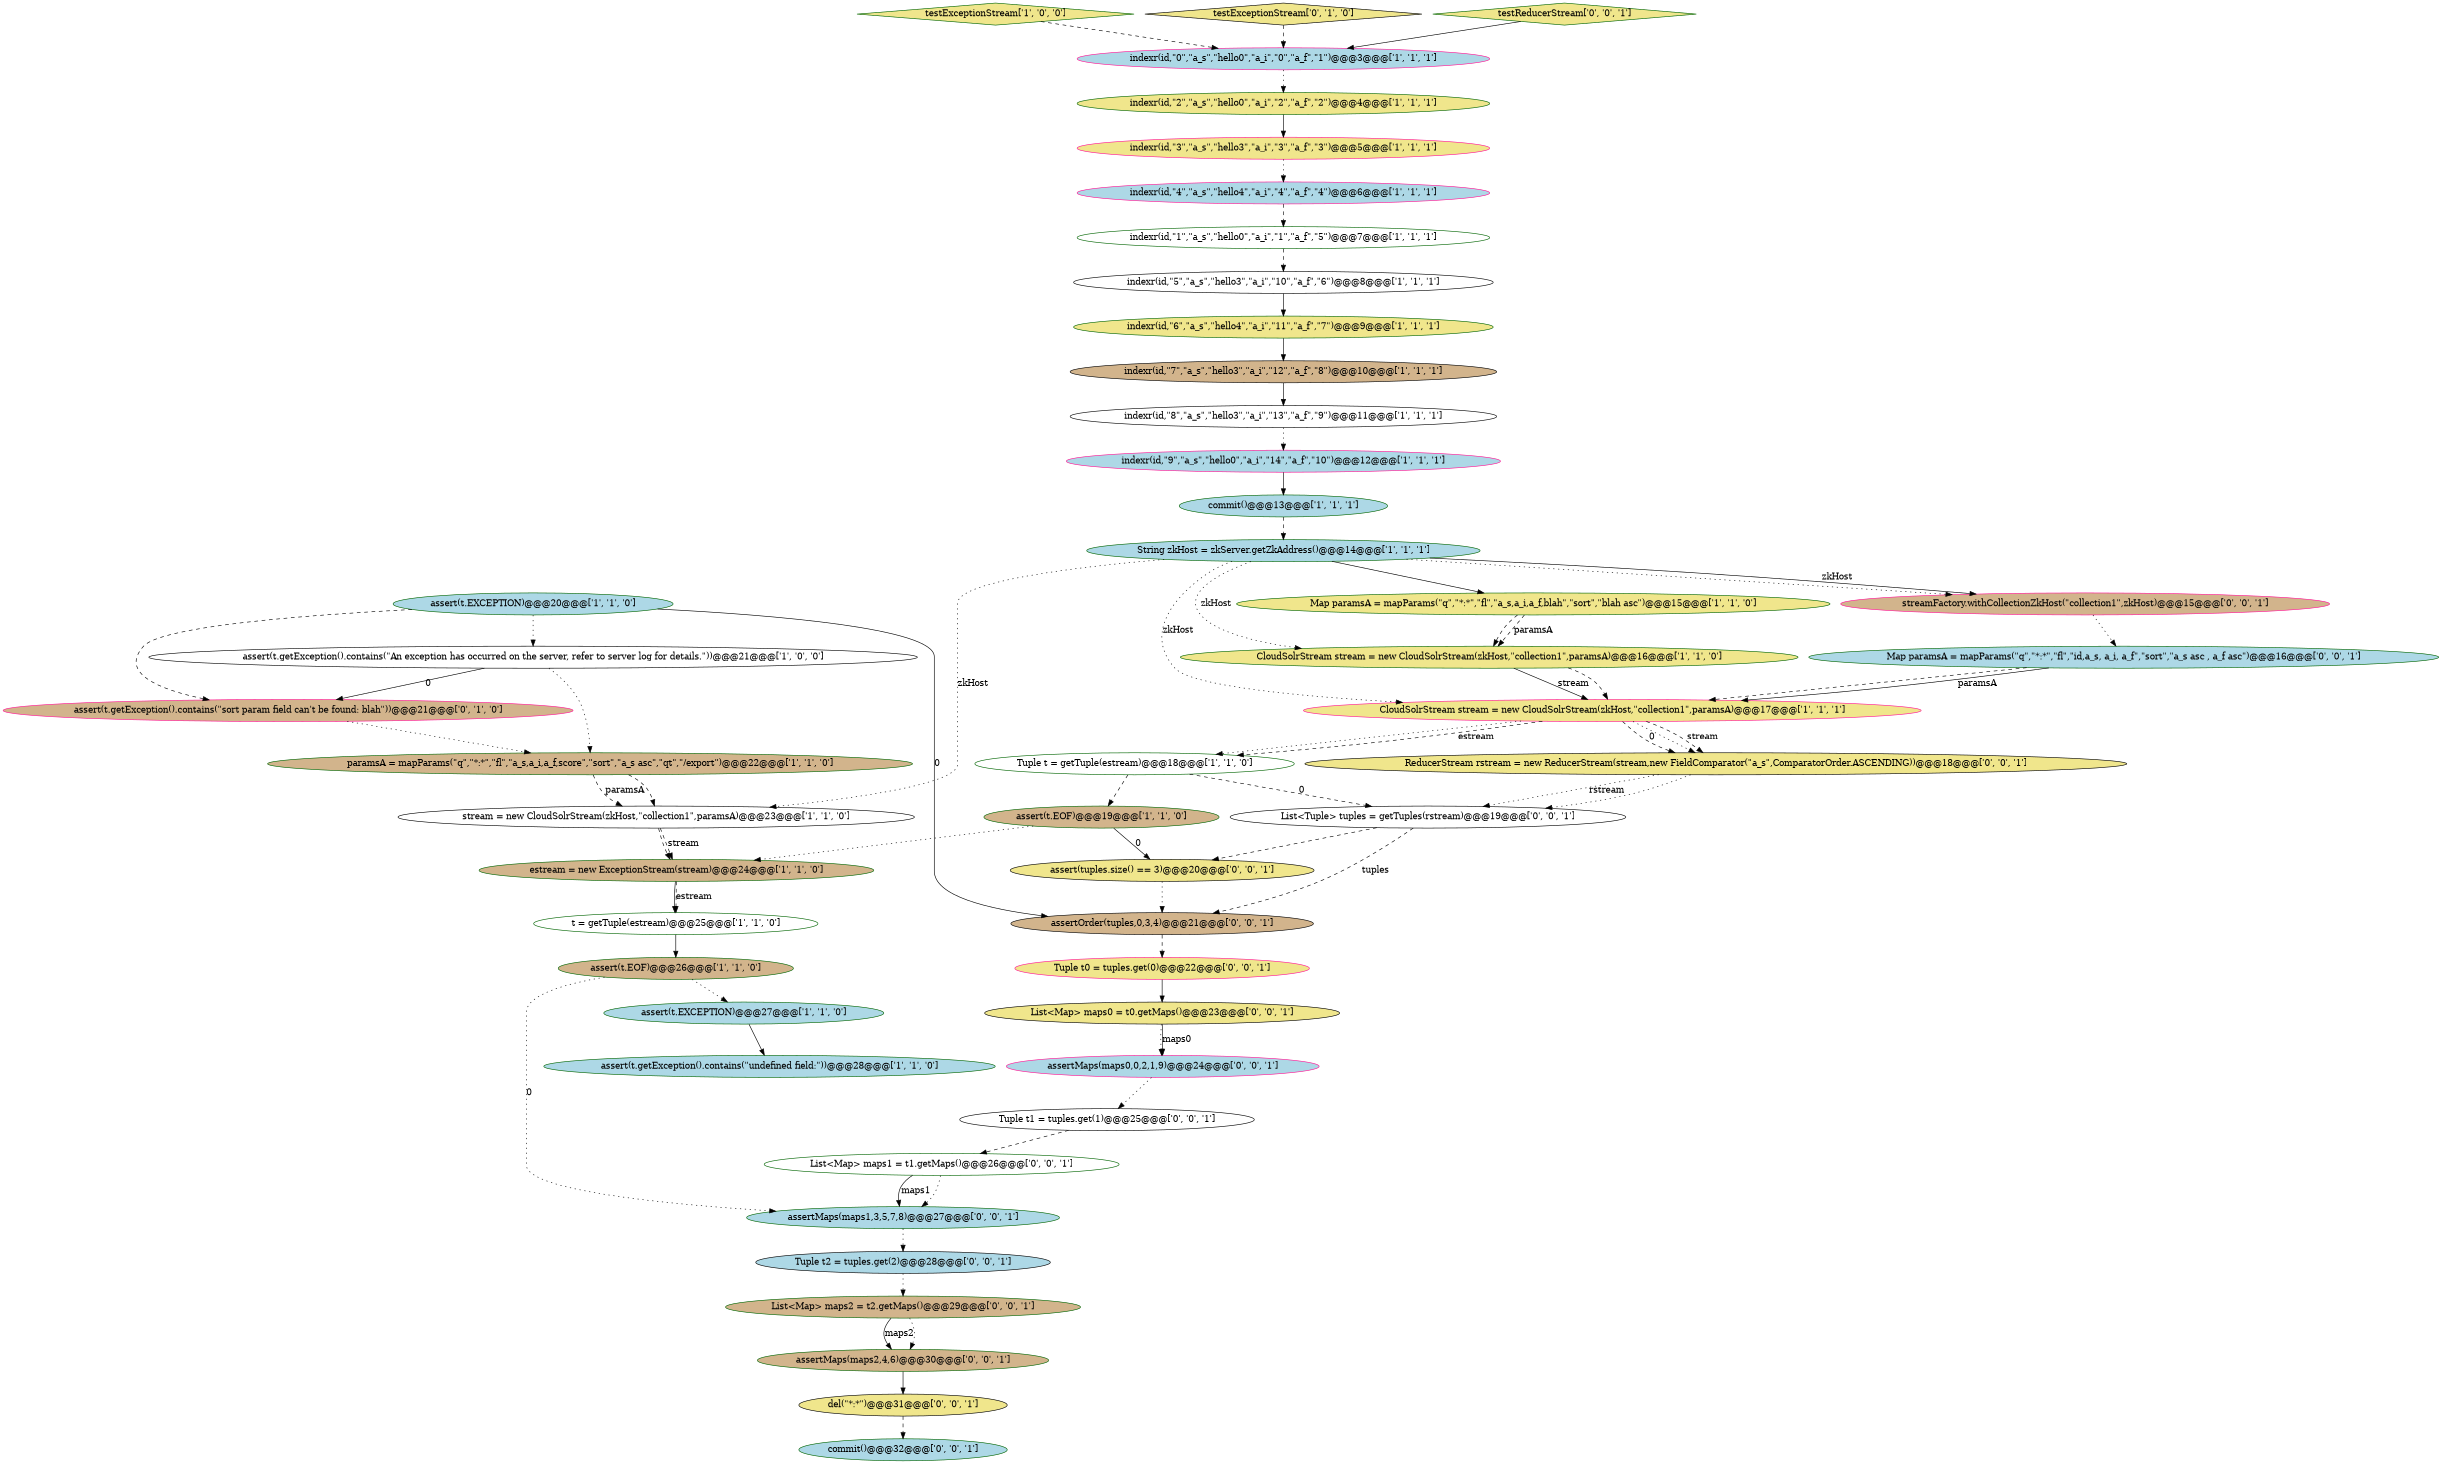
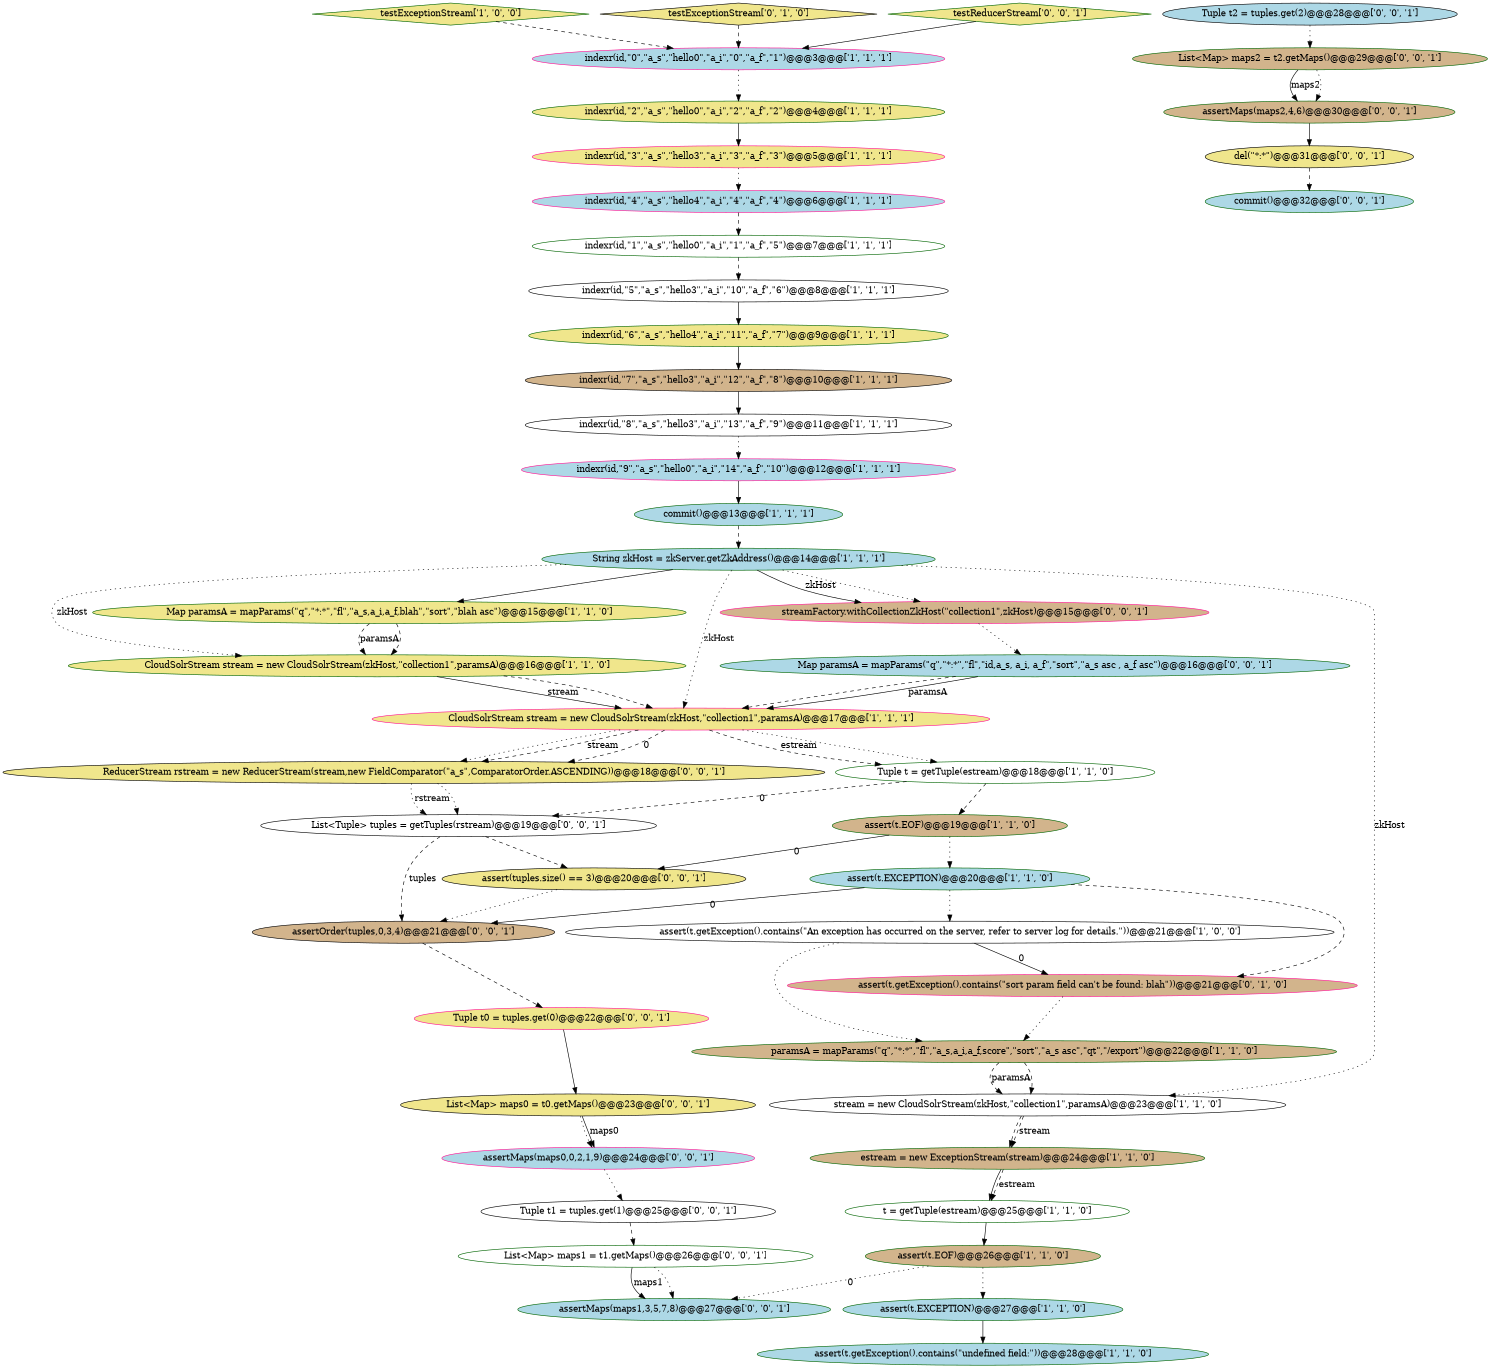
edge "assert(t.EOF)@@@19@@@['1', '1', '0']" -> "estream = new ExceptionStream(stream)@@@24@@@['1', '1', '0']": now "assert(t.EOF)@@@19@@@['1', '1', '0']" -> "assert(t.EXCEPTION)@@@20@@@['1', '1', '0']"
edge "assertMaps(maps1,3,5,7,8)@@@27@@@['0', '0', '1']" -> "Tuple t2 = tuples.get(2)@@@28@@@['0', '0', '1']": removed
